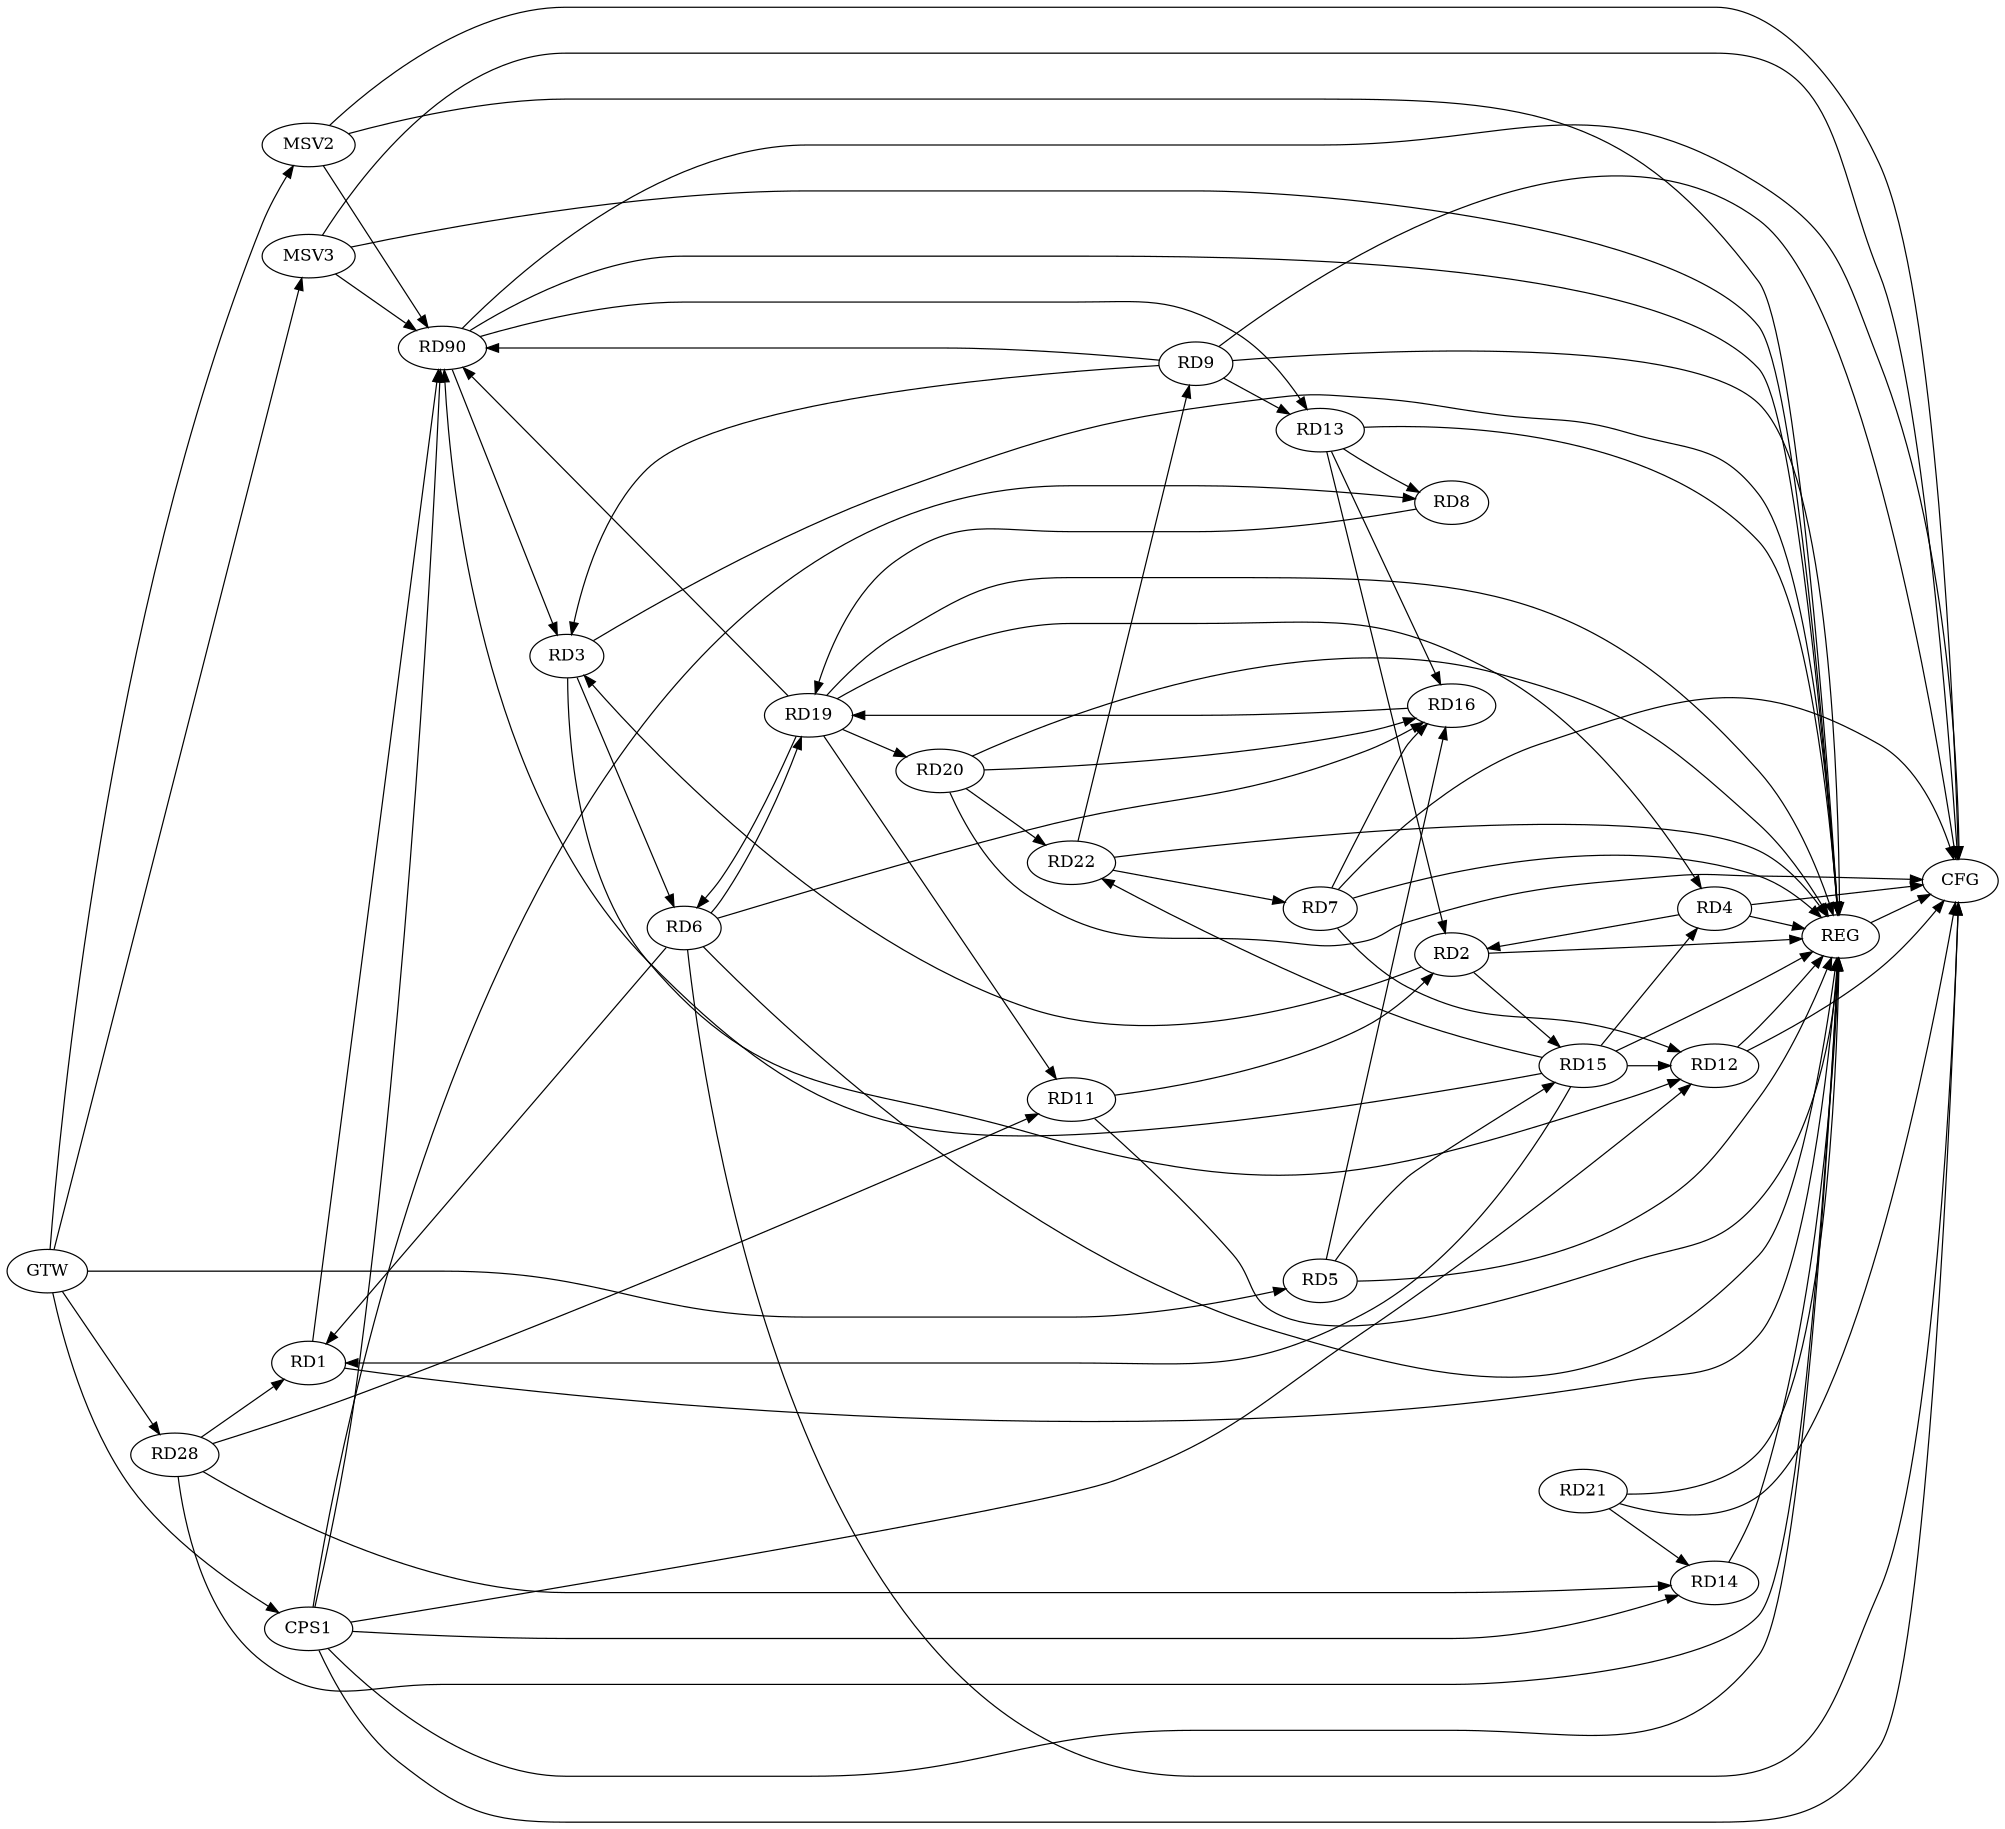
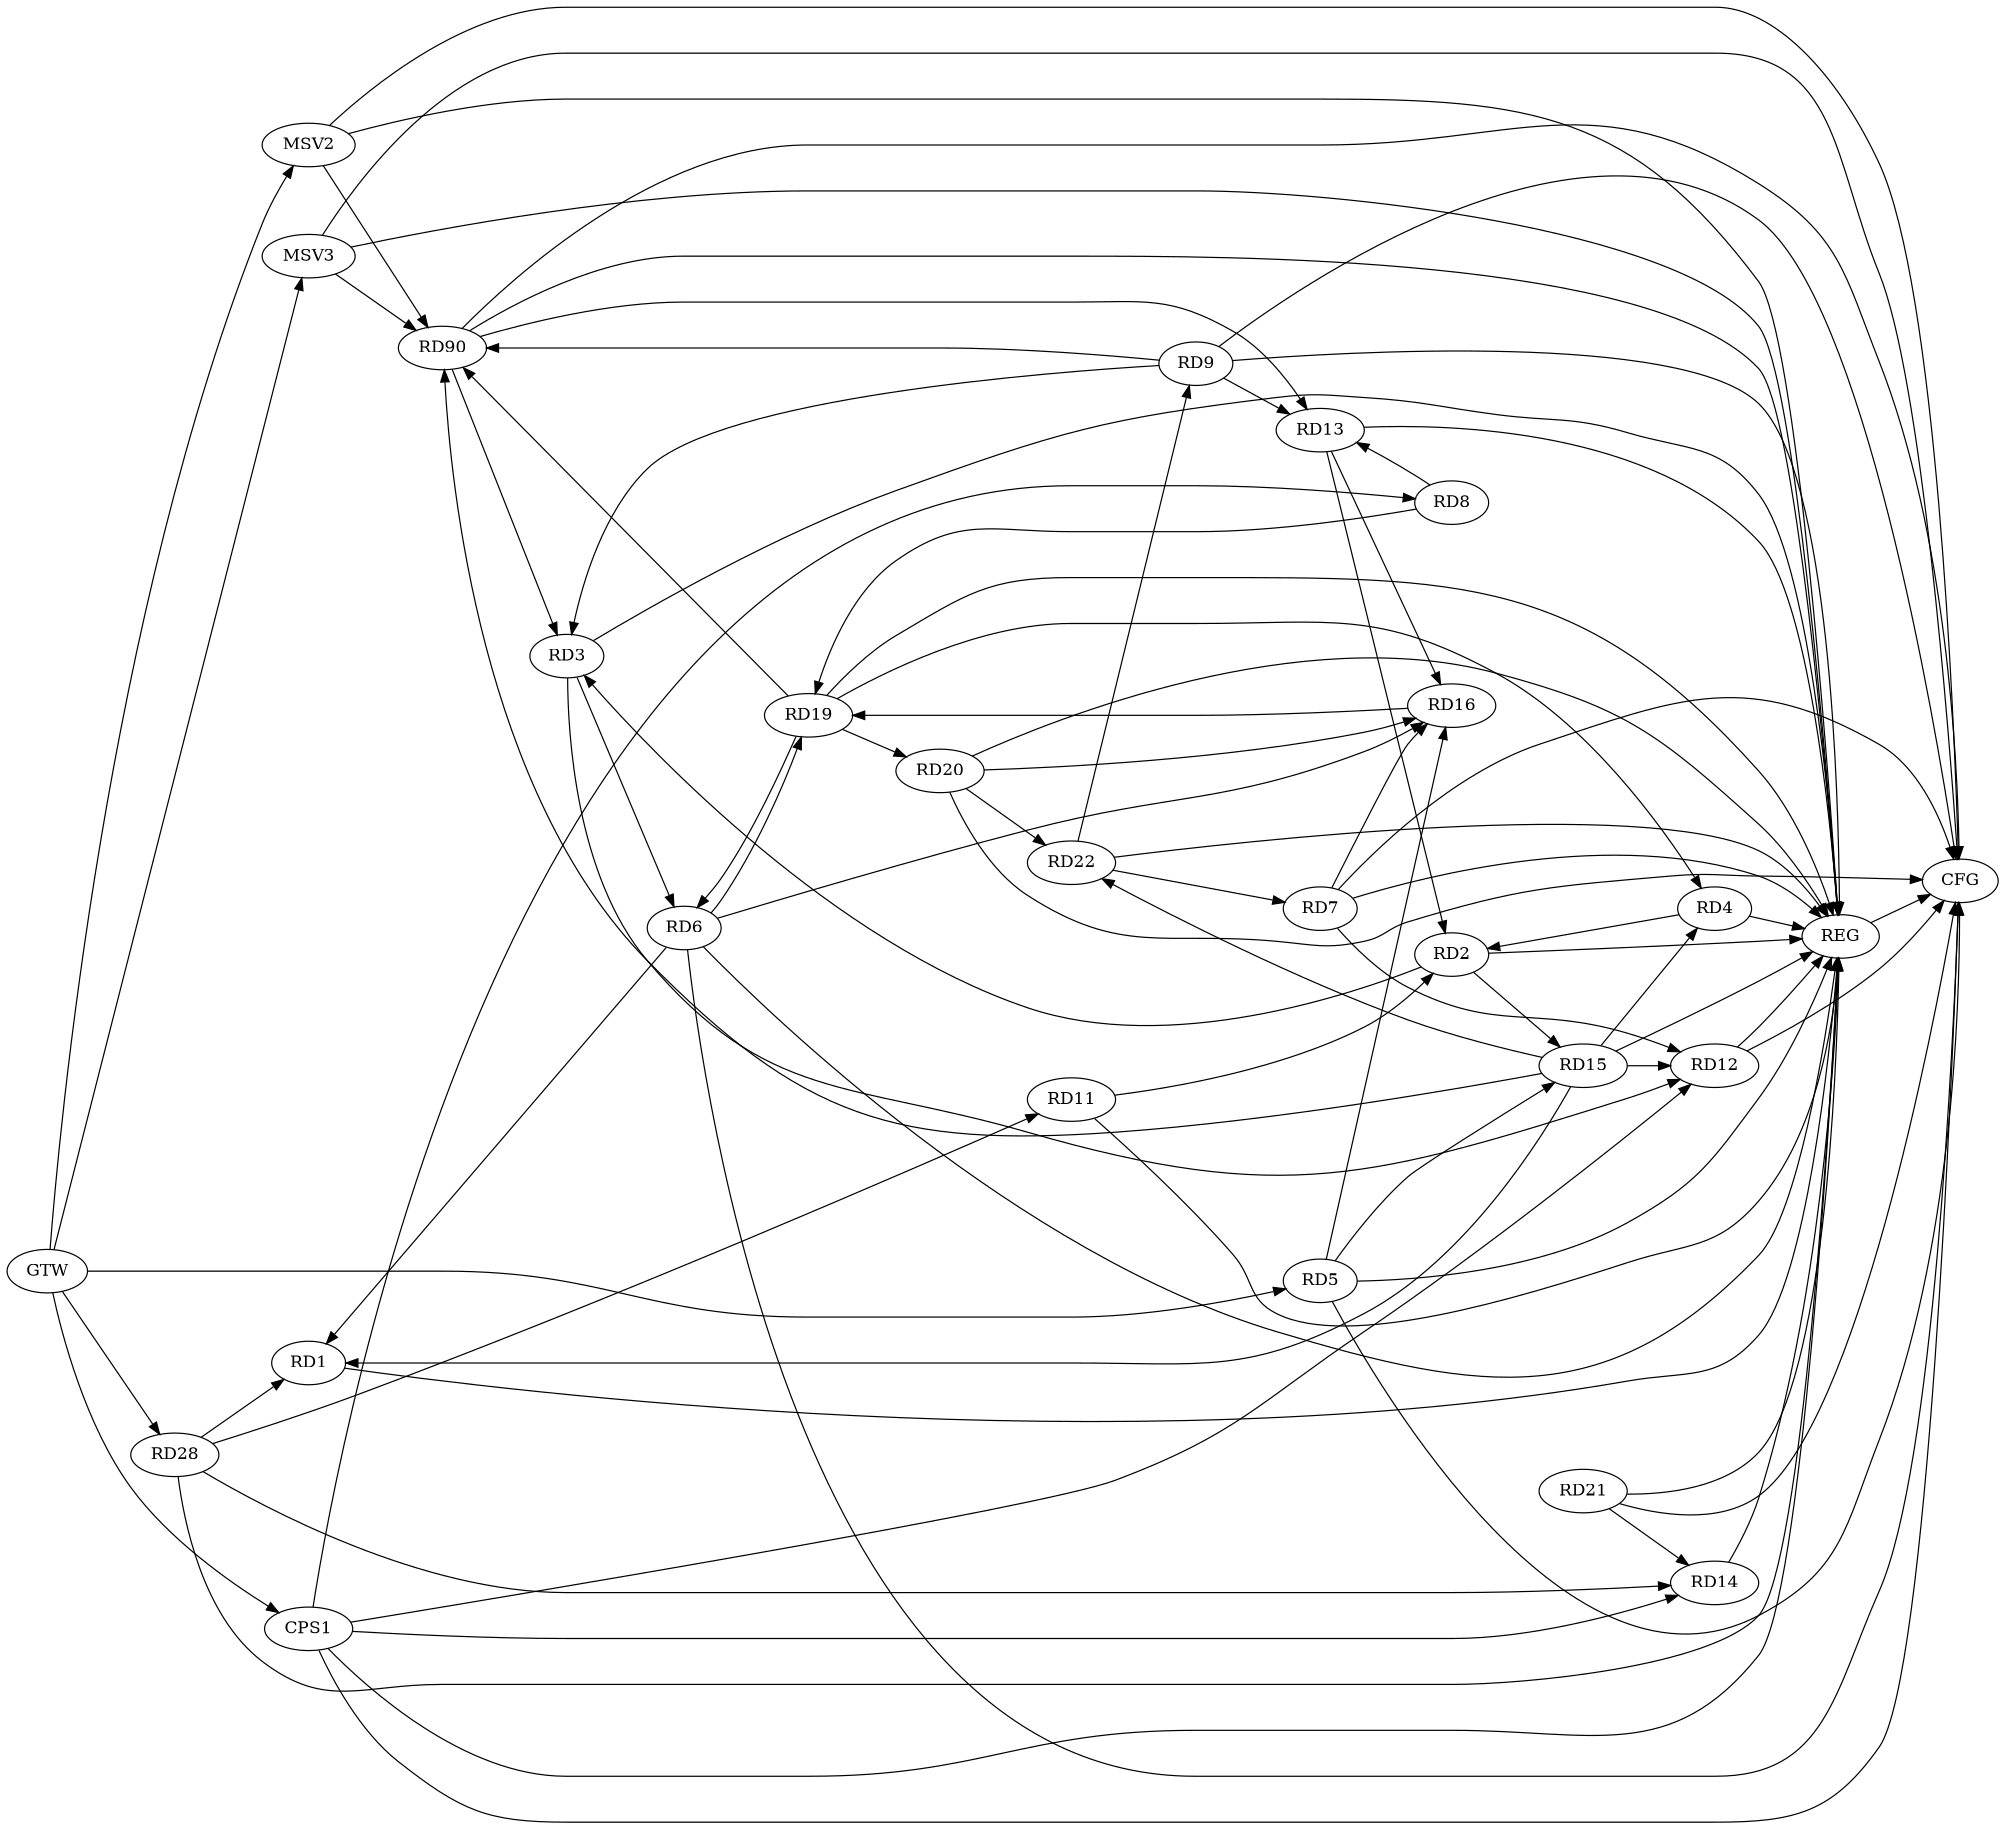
edge "RD13" -> "RD8": reversed
edge "RD1" -> "RD90": removed
edge "RD4" -> "CFG": now "RD5" -> "CFG"
edge "RD19" -> "RD11": removed
edge "CPS1" -> "RD90": removed
